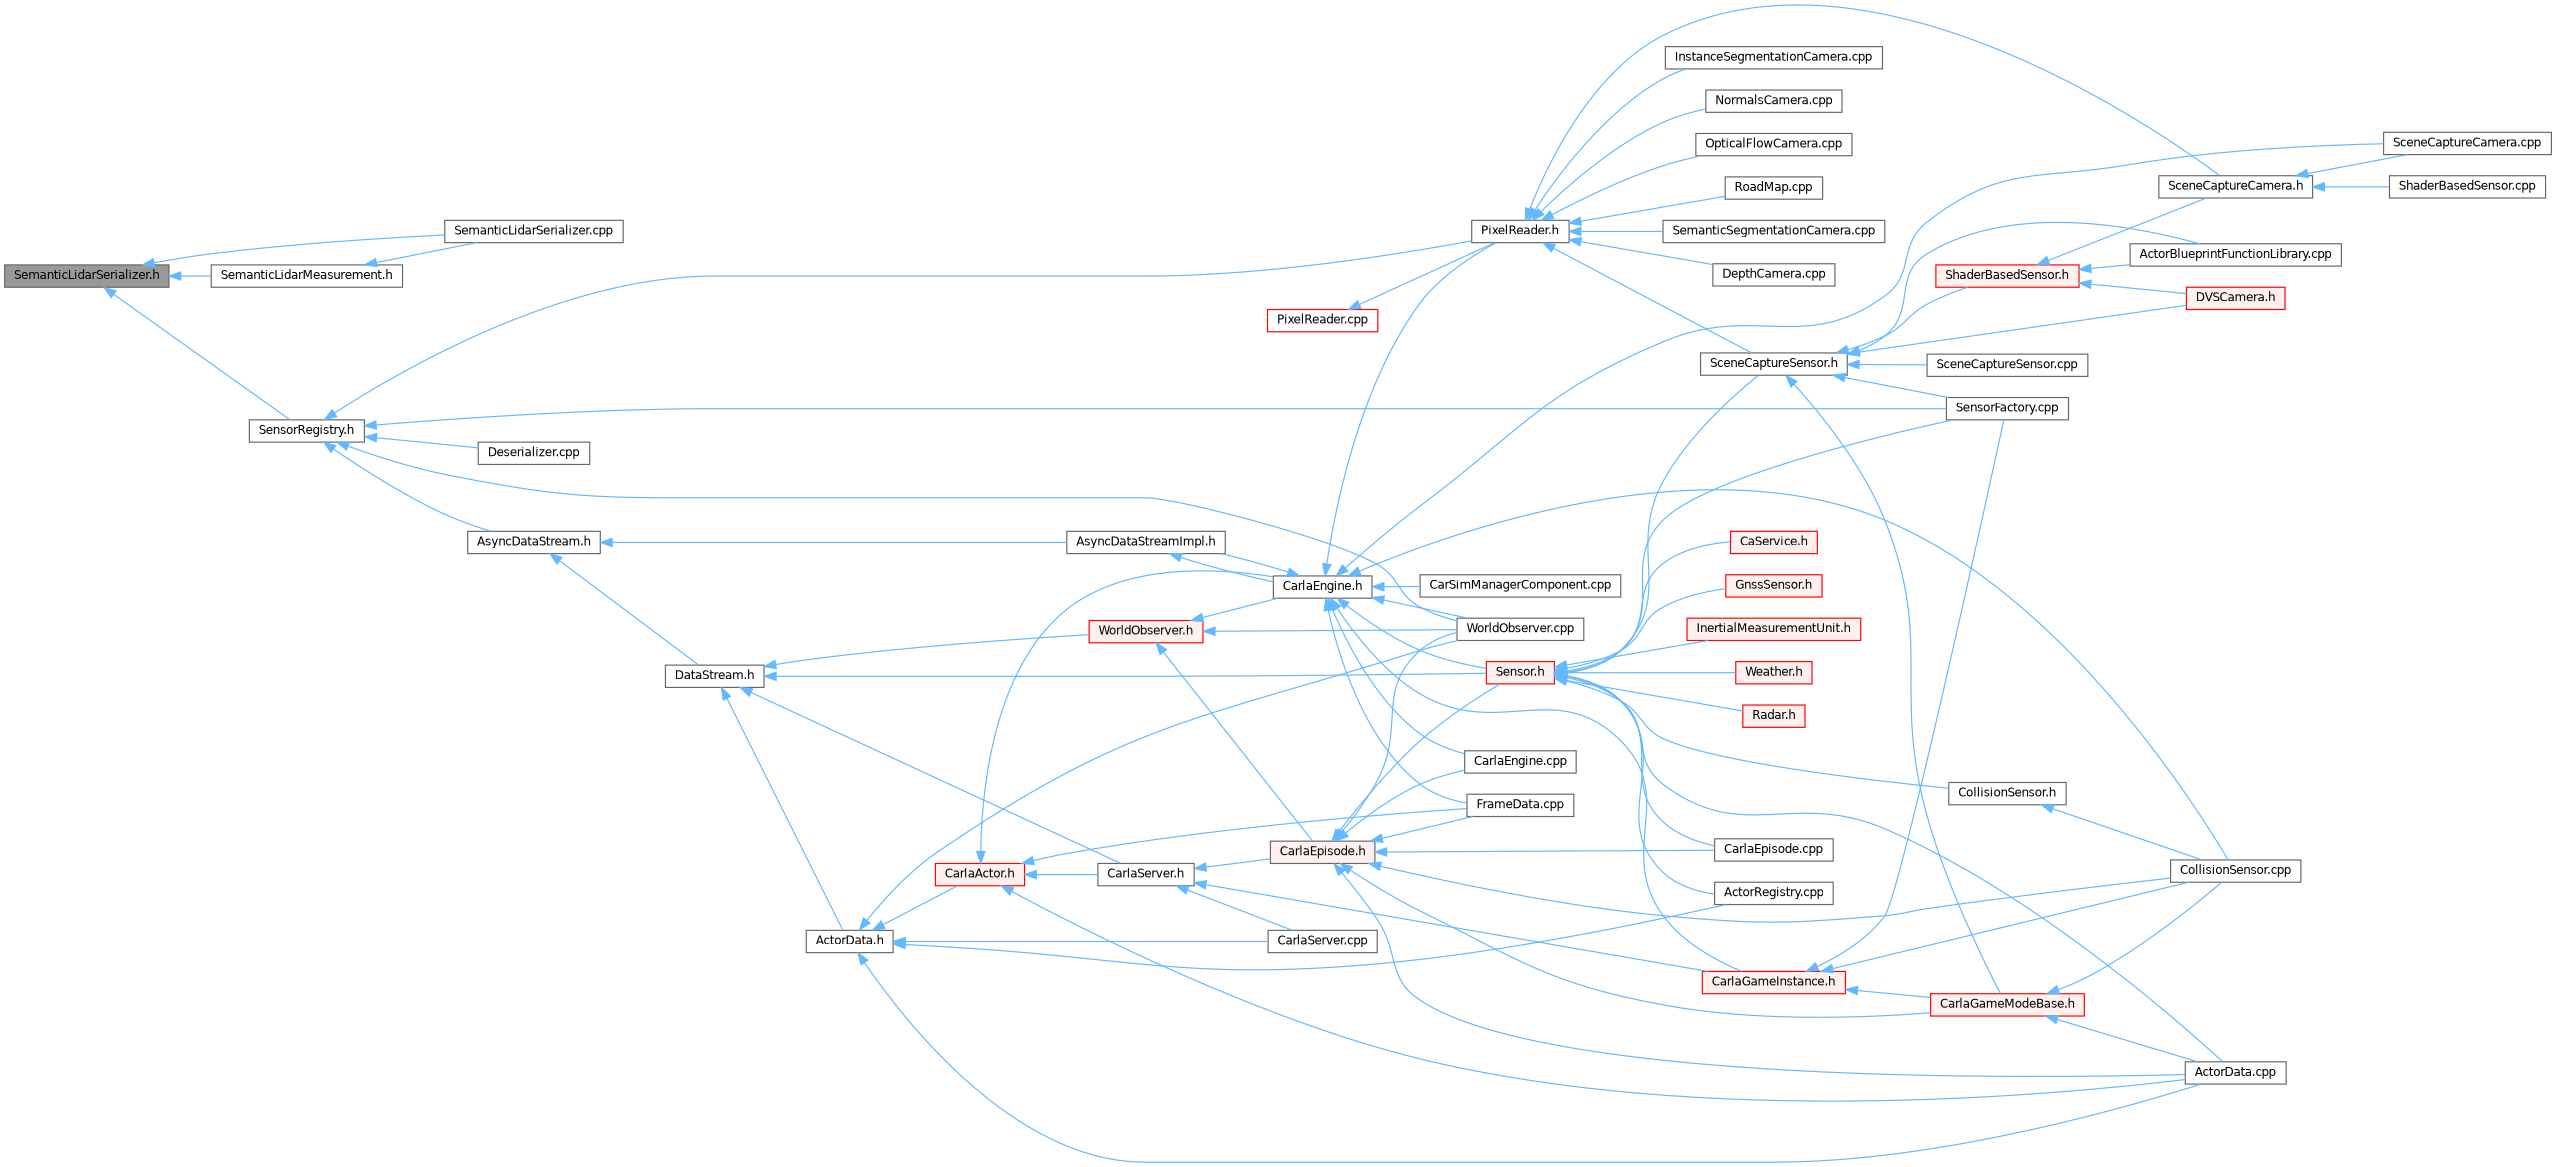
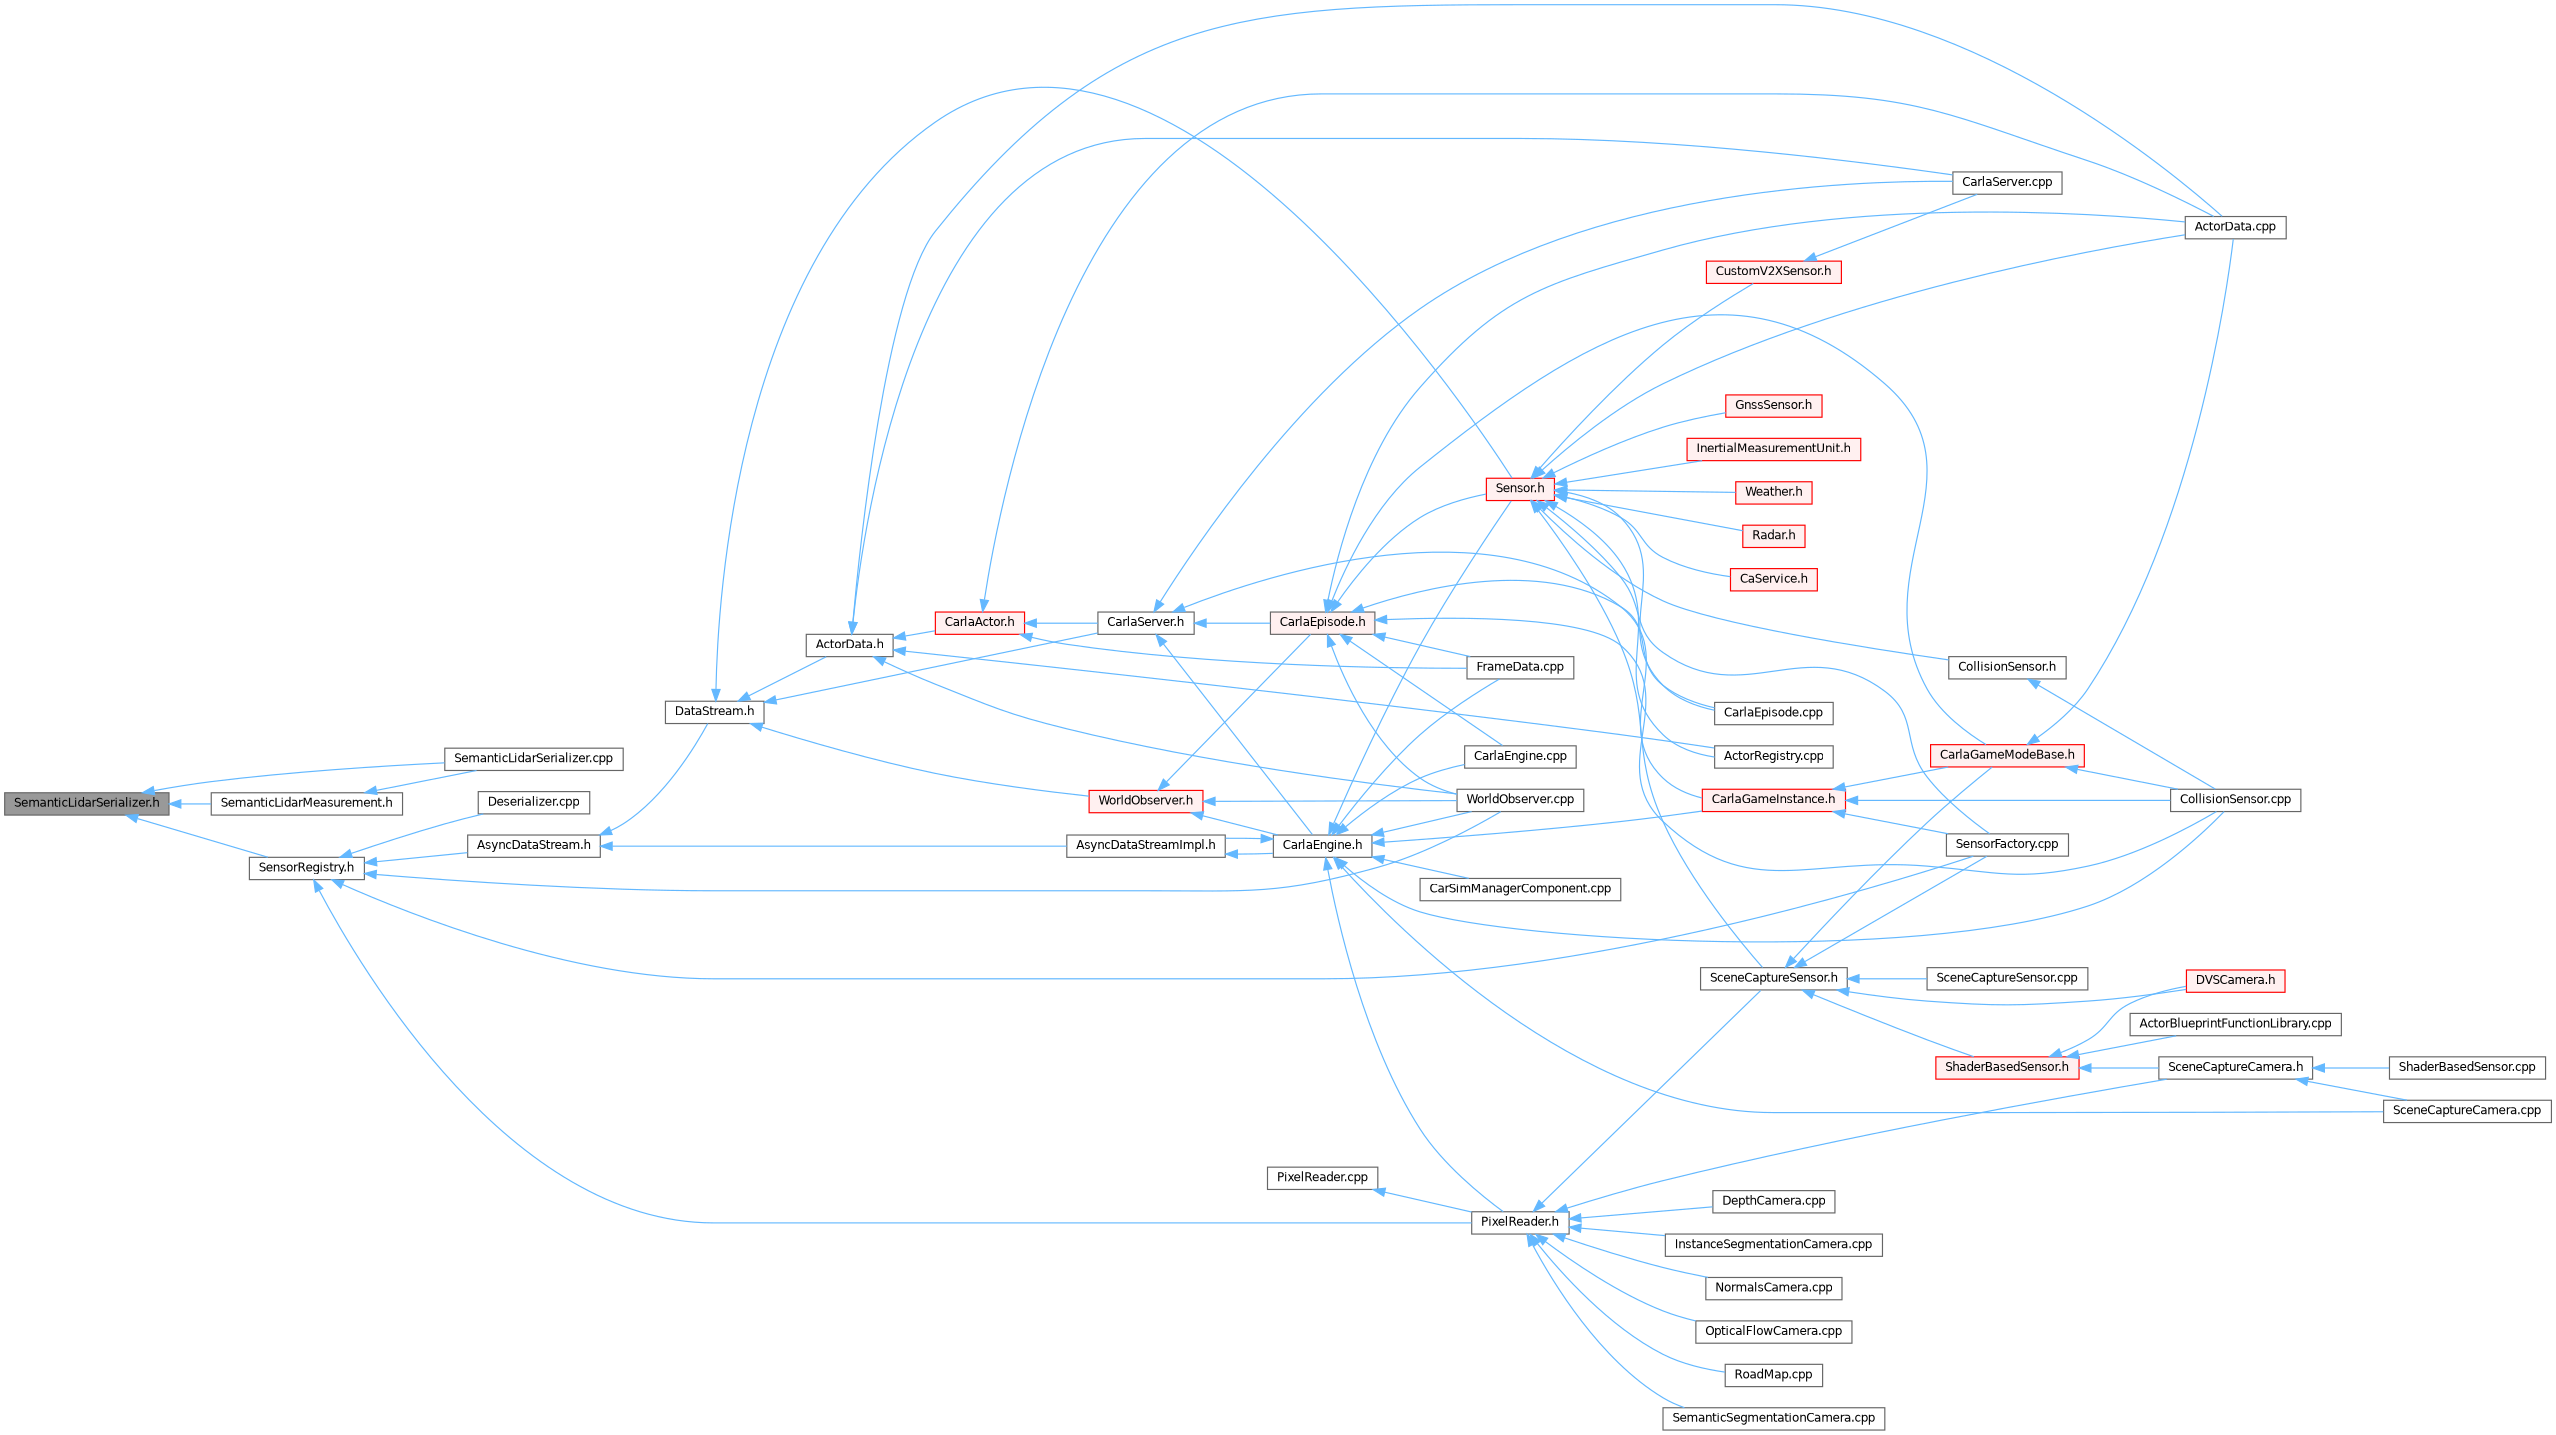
edge "ActorBlueprintFunctionLibrary.cpp" -> "SceneCaptureSensor.h": removed
node "CustomV2XSensor.h": added
node "PixelReader.cpp": color red -> grey40
edge "CarlaEngine.h" -> "CarlaActor.h": now "CarlaEngine.h" -> "CarlaServer.h"
